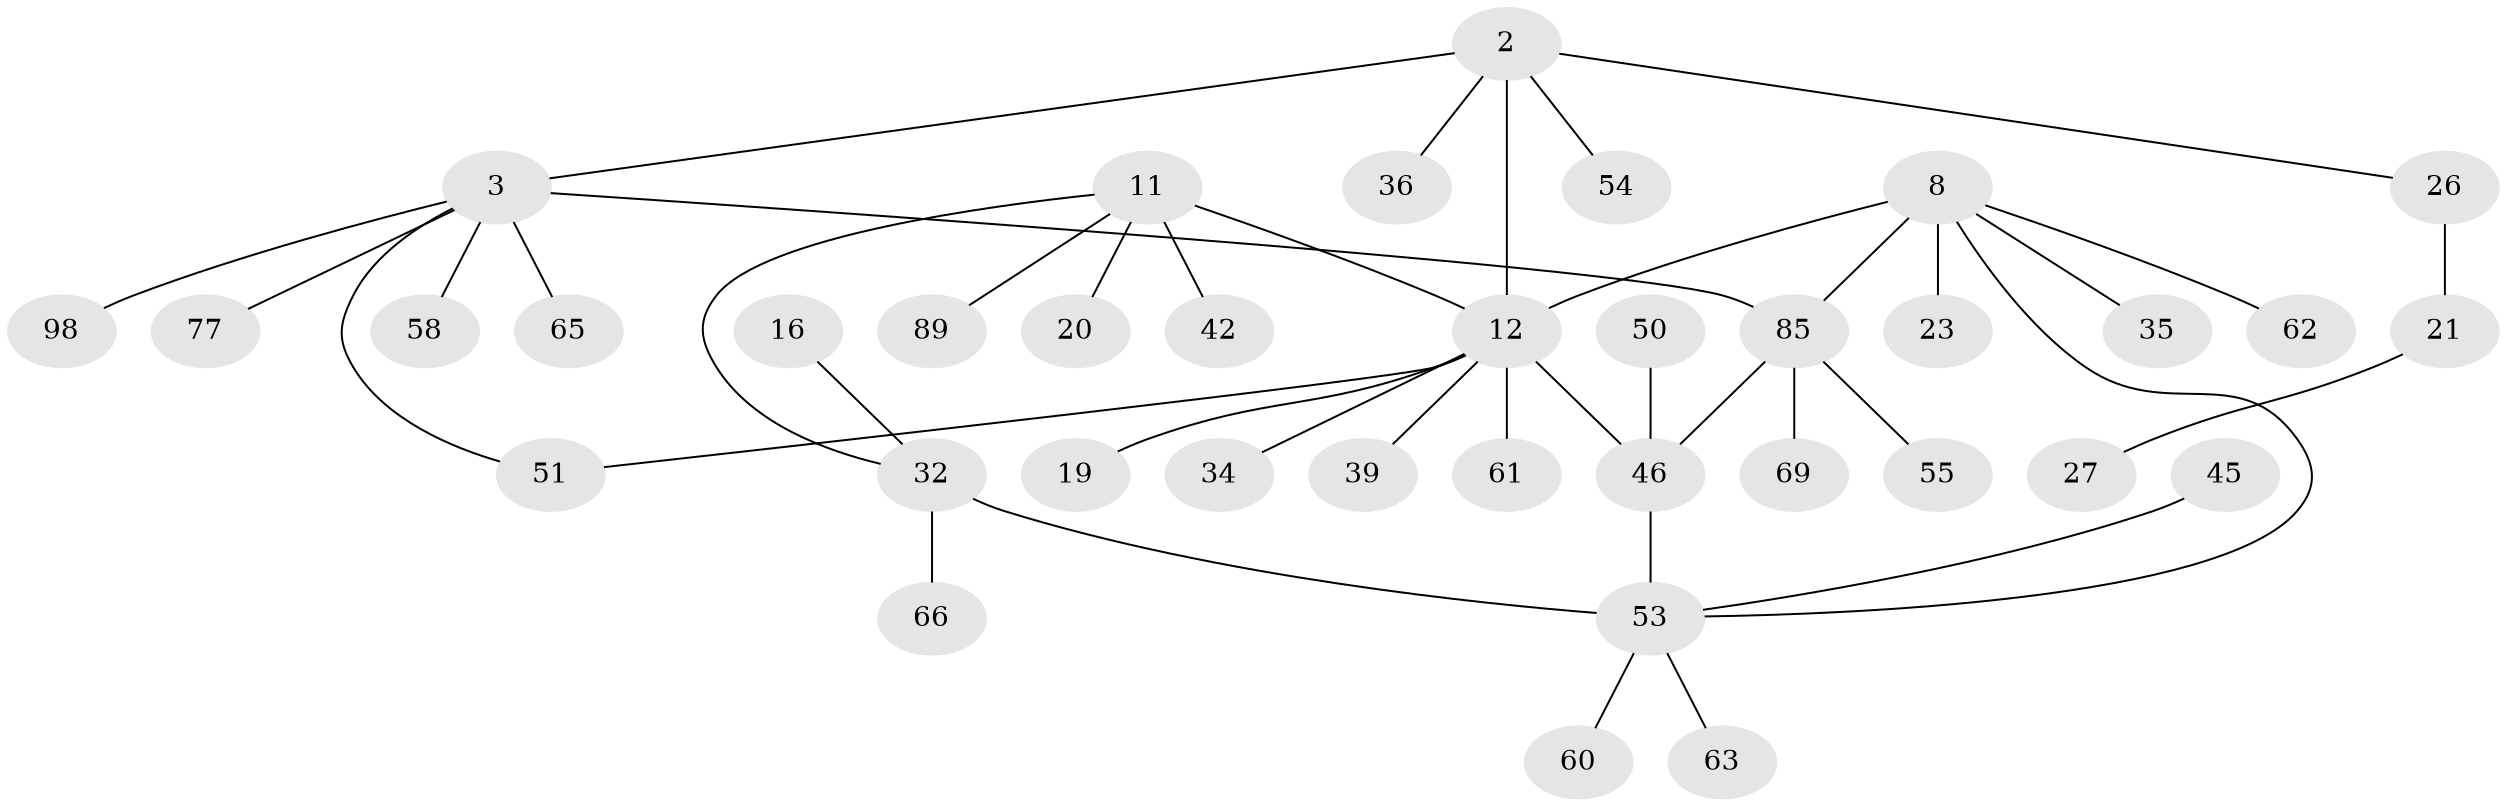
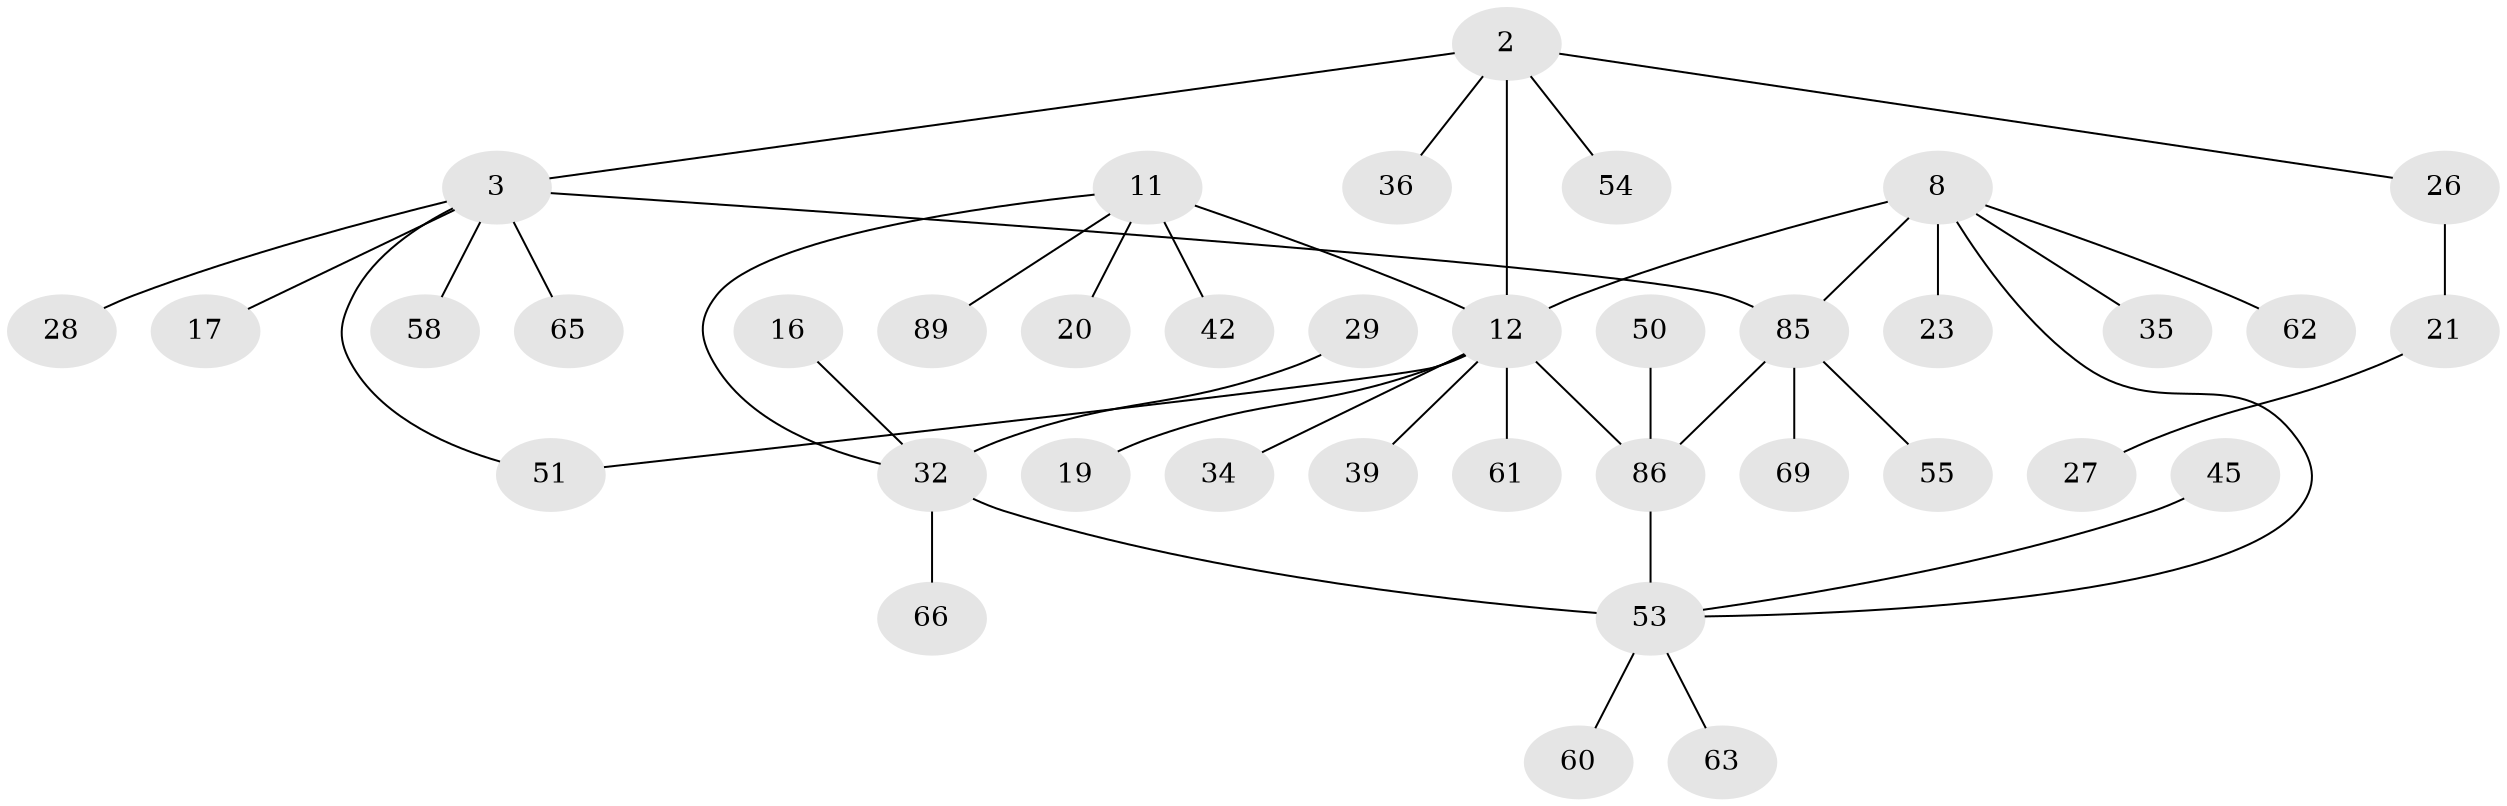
node "98": label "98" -> "28"
node "77": label "77" -> "17"
node "29": added
node "46": label "46" -> "86"
